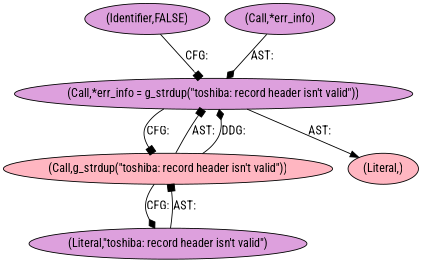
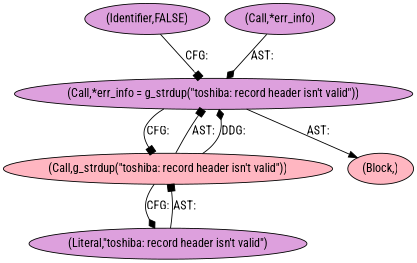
node "(Literal,)": label "(Literal,)" -> "(Block,)"
